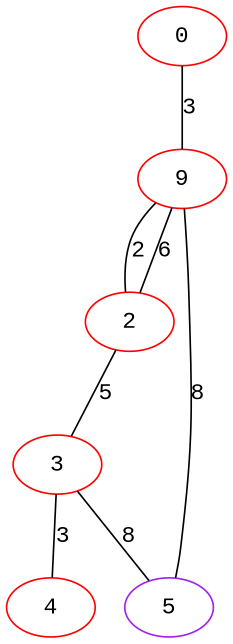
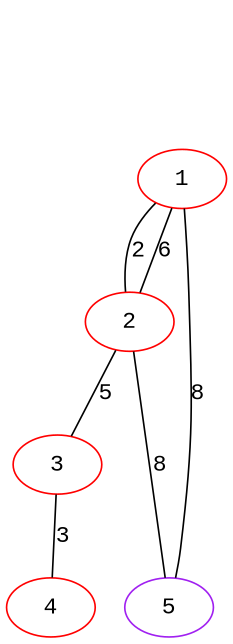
node "0": removed
node "9": label "9" -> "1"
edge "3" -- "5": now "2" -- "5"
